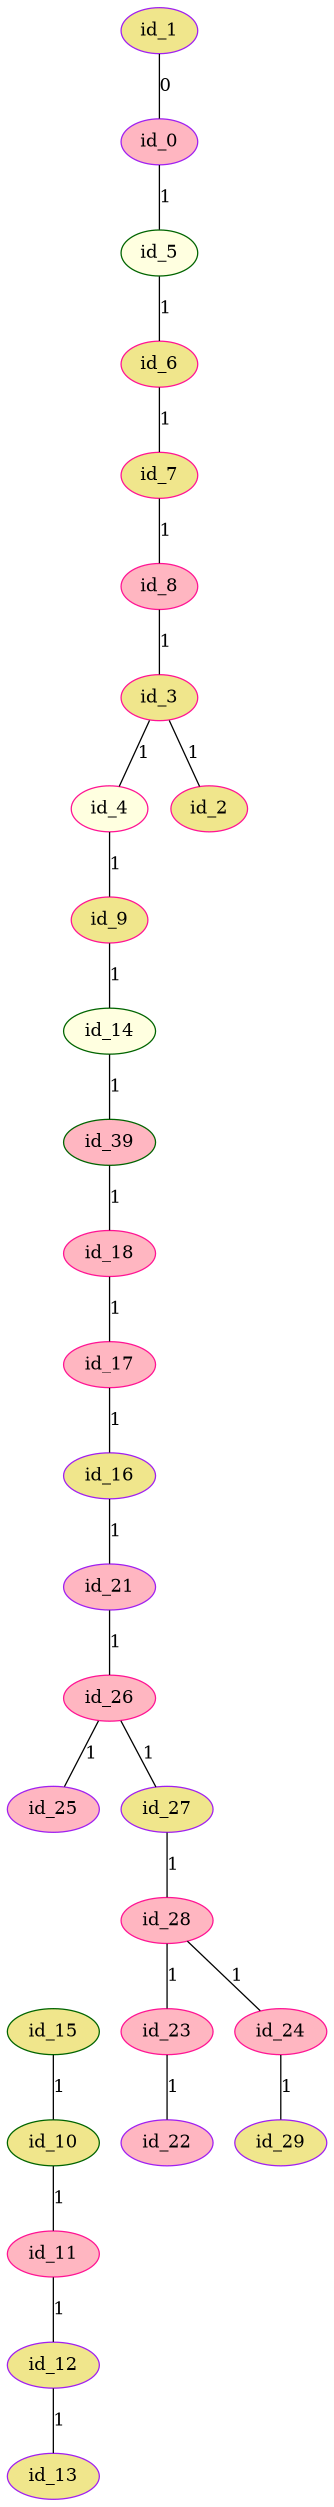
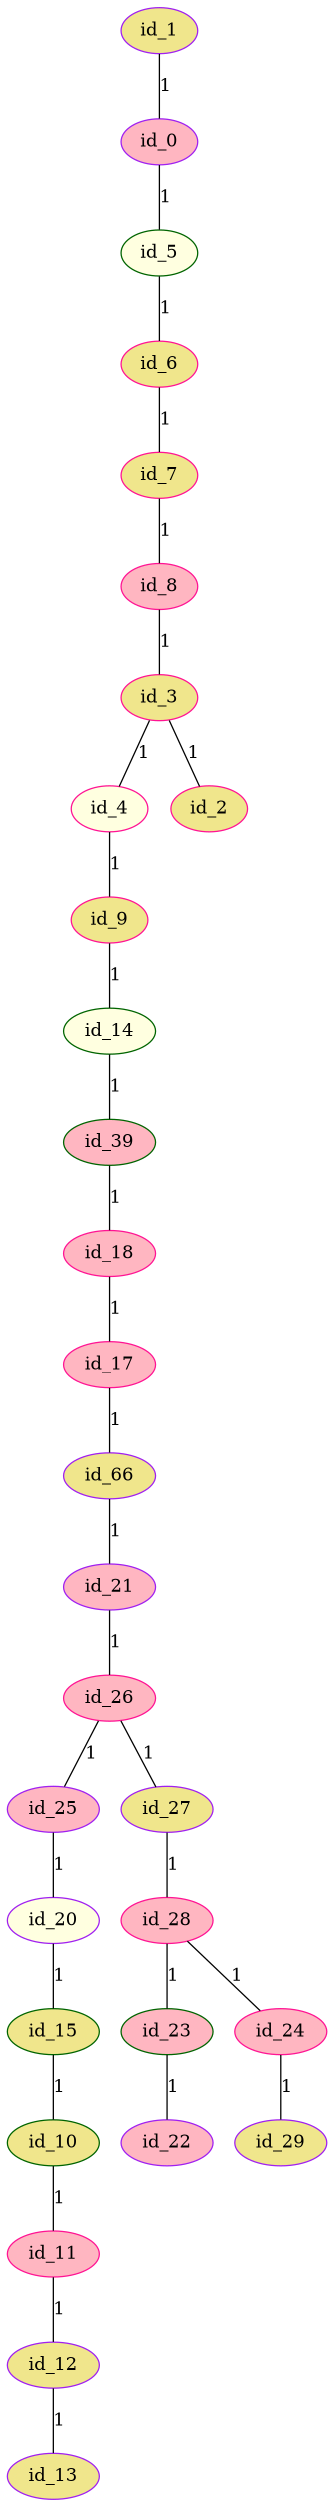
edge "id_1" -- "id_0": label "0" -> "1"
node "id_16": label "id_16" -> "id_66"
node "id_20": added
node "id_23": color deeppink -> darkgreen
